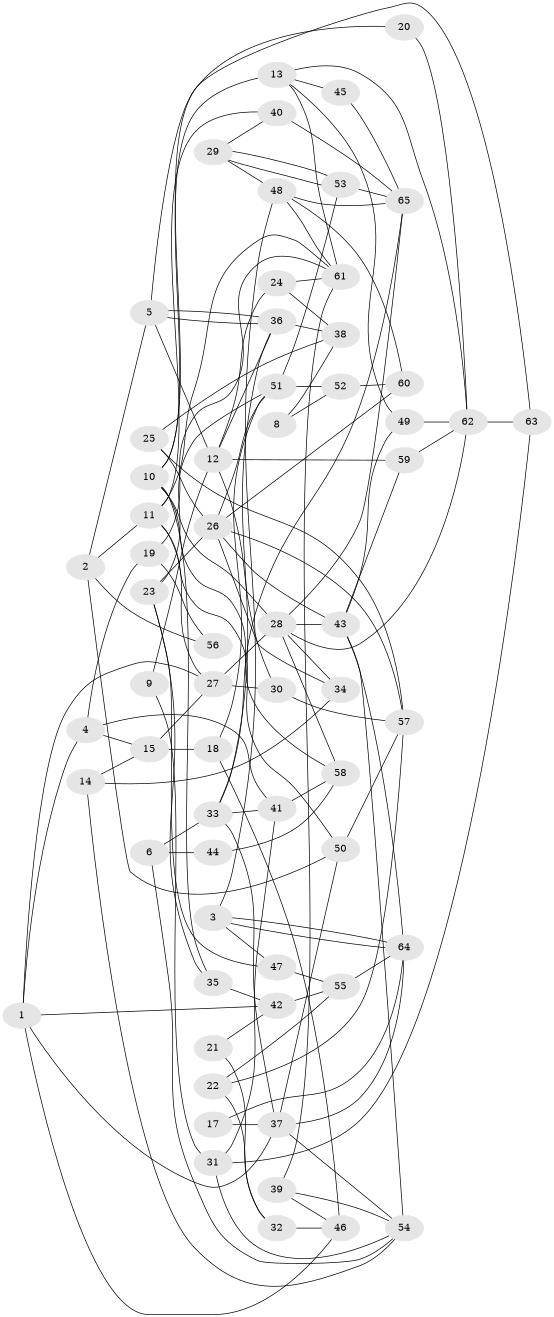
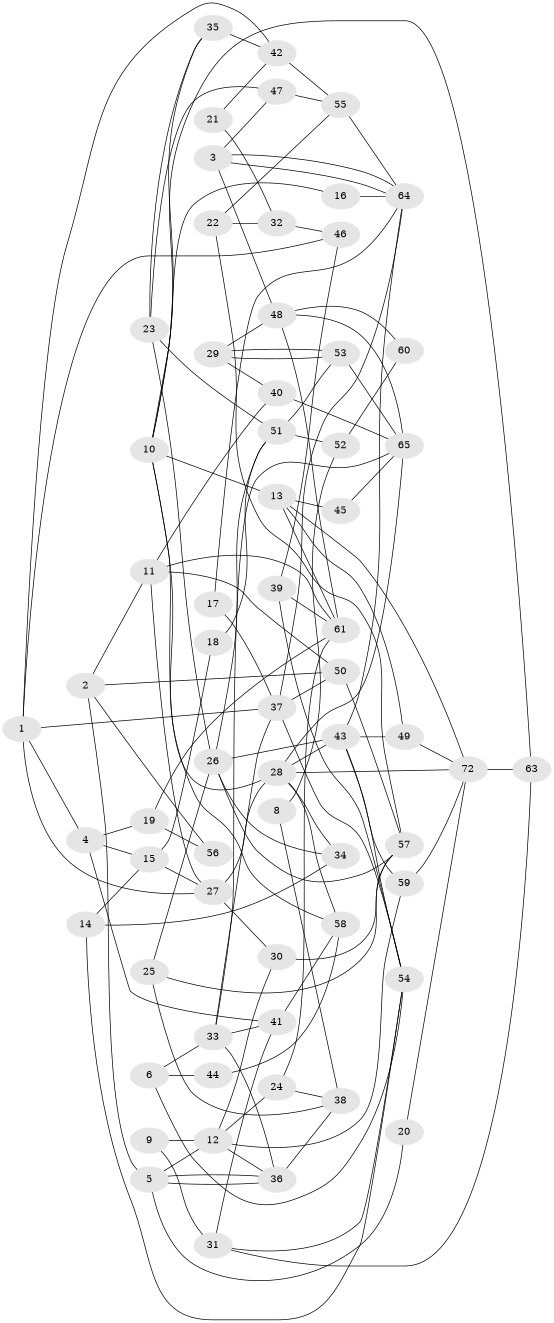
node "16": added
node "62": label "62" -> "72"
edge "60" -- "26": removed
edge "18" -- "46": removed
